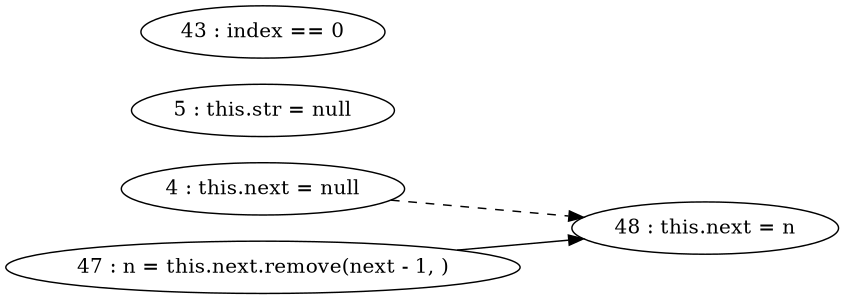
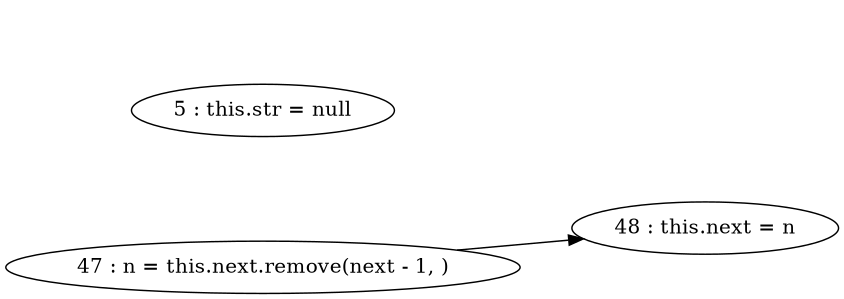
node "43 : index == 0": removed
node "4 : this.next = null": removed
